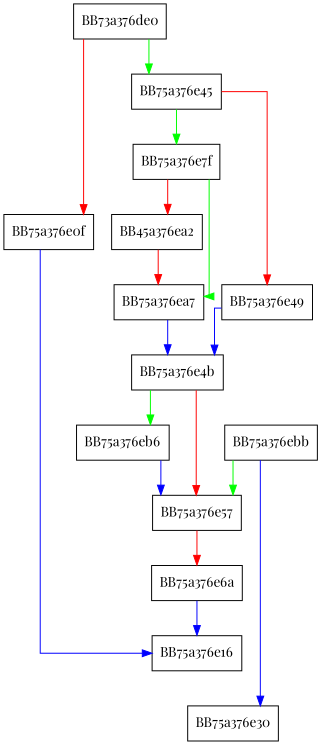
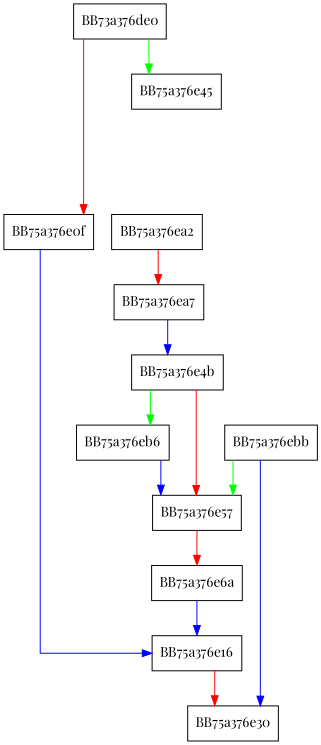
node "BB75a376e7f": removed
node "BB45a376ea2": label "BB45a376ea2" -> "BB75a376ea2"
node "BB75a376e49": removed
edge "BB75a376e16" -> "BB75a376e30": added
